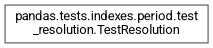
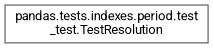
node "pandas.tests.indexes.period.test _resolution.TestResolution": label "pandas.tests.indexes.period.test _resolution.TestResolution" -> "pandas.tests.indexes.period.test _test.TestResolution"
